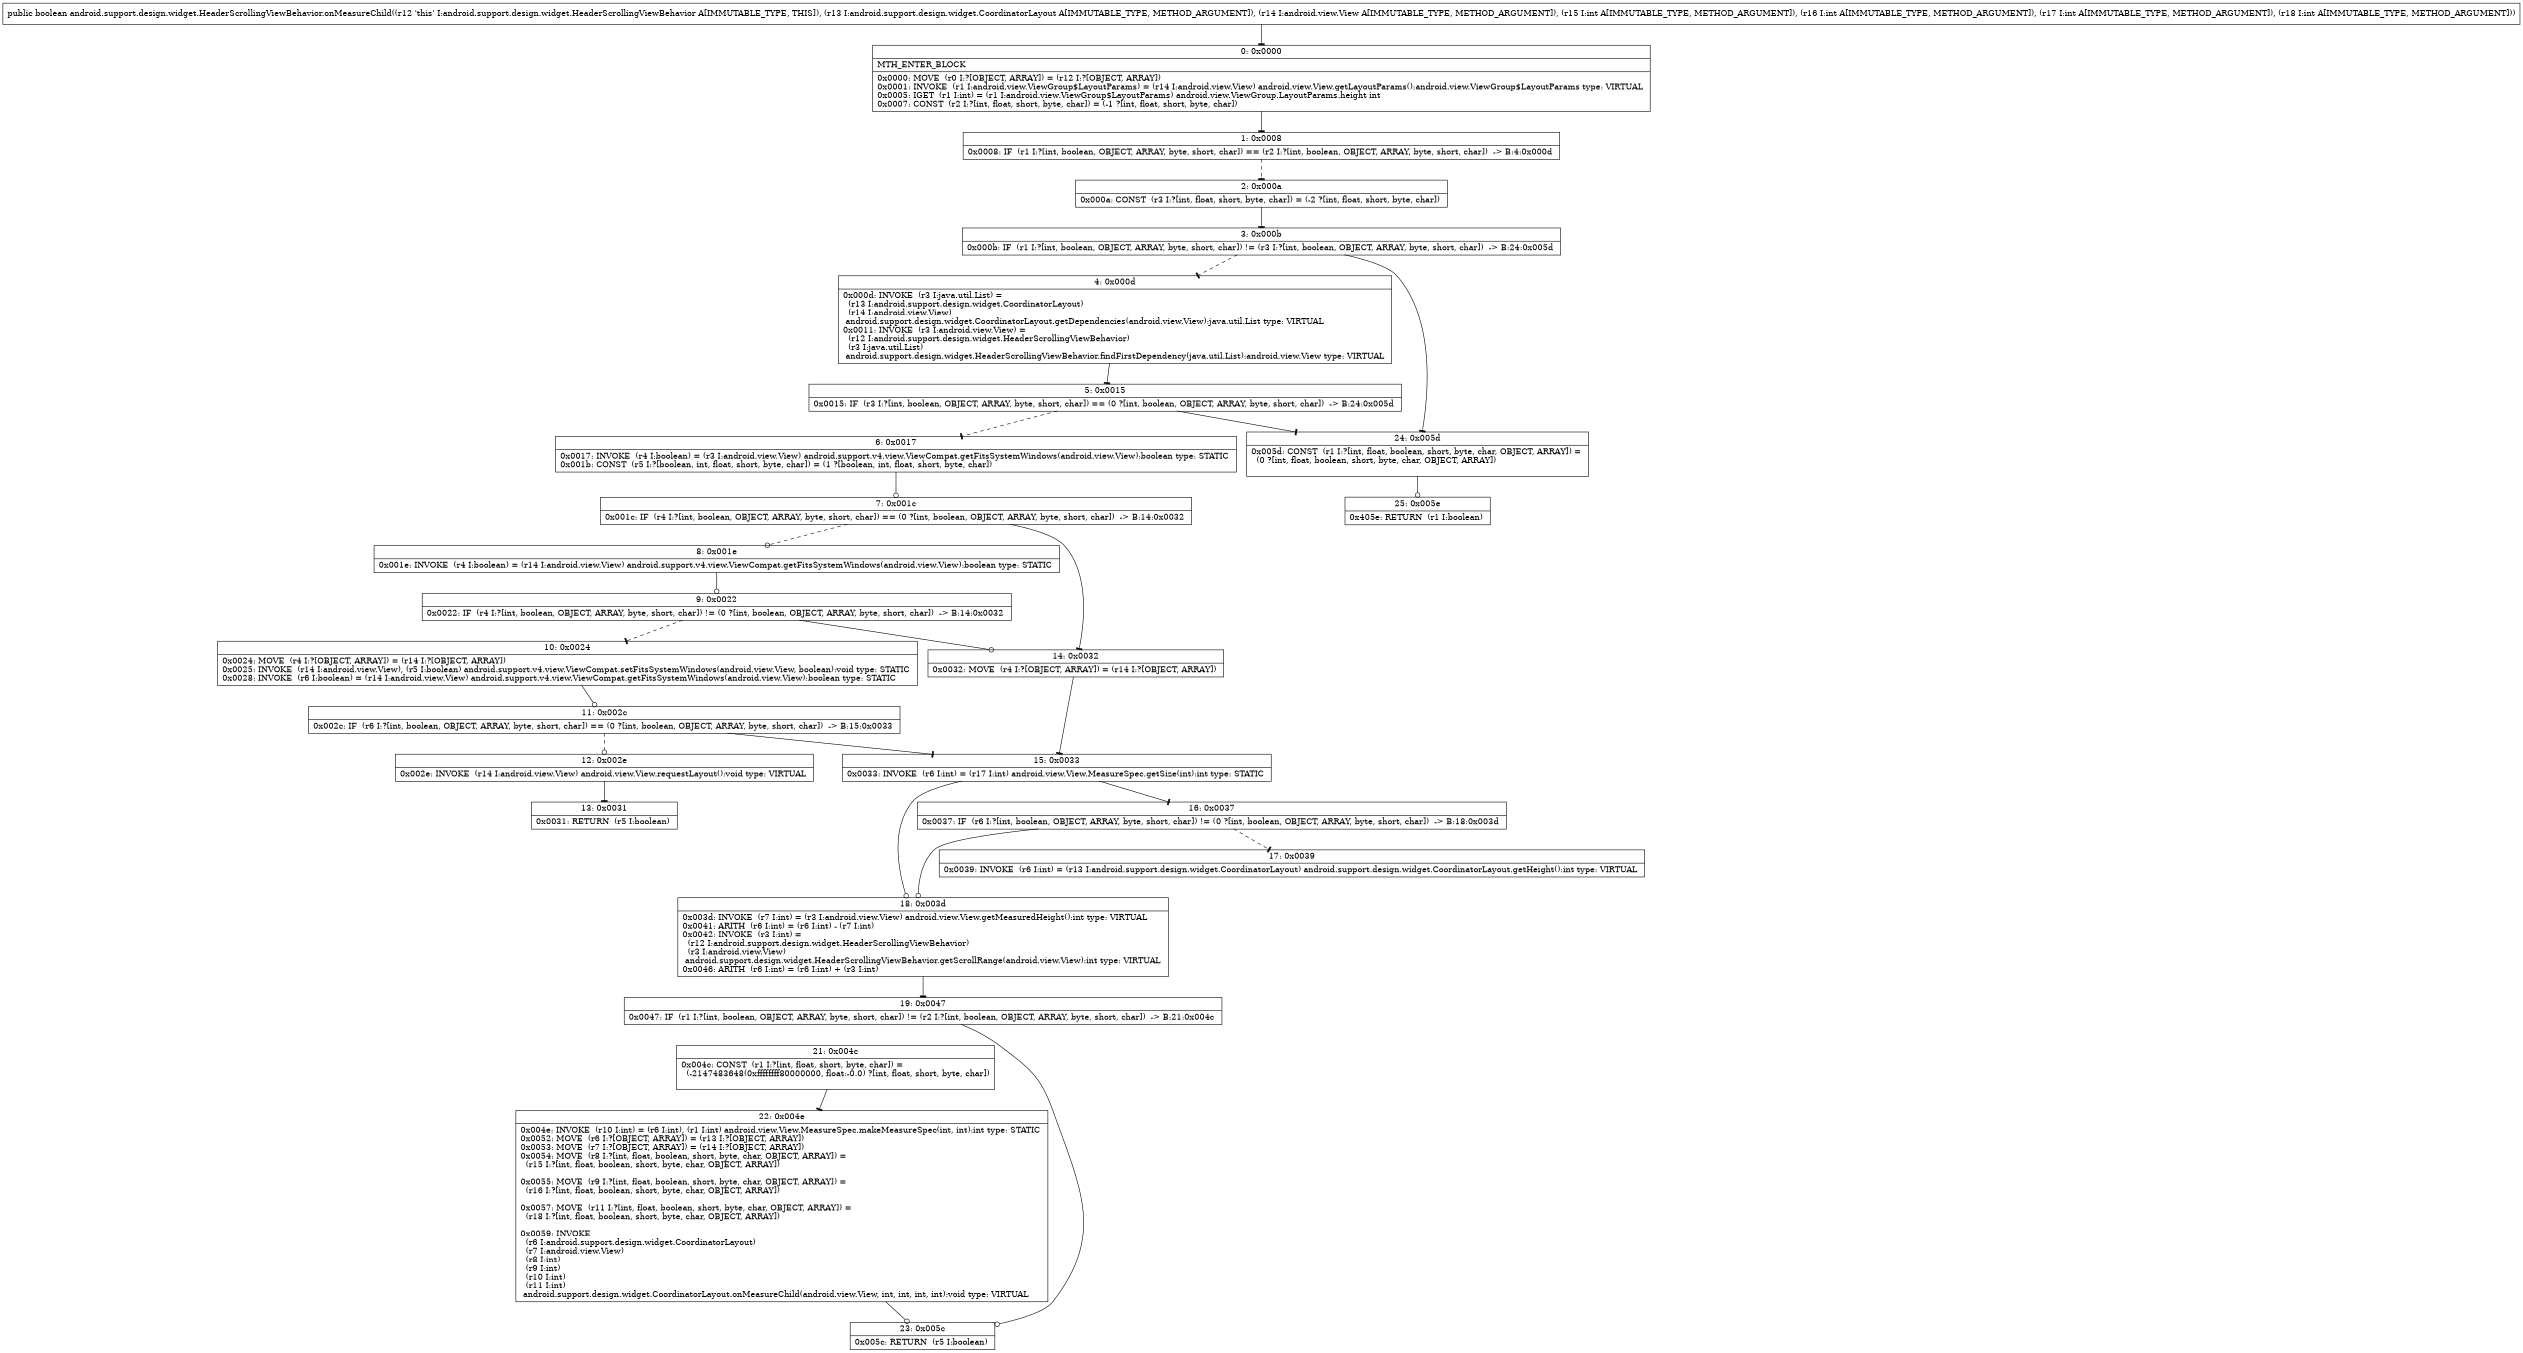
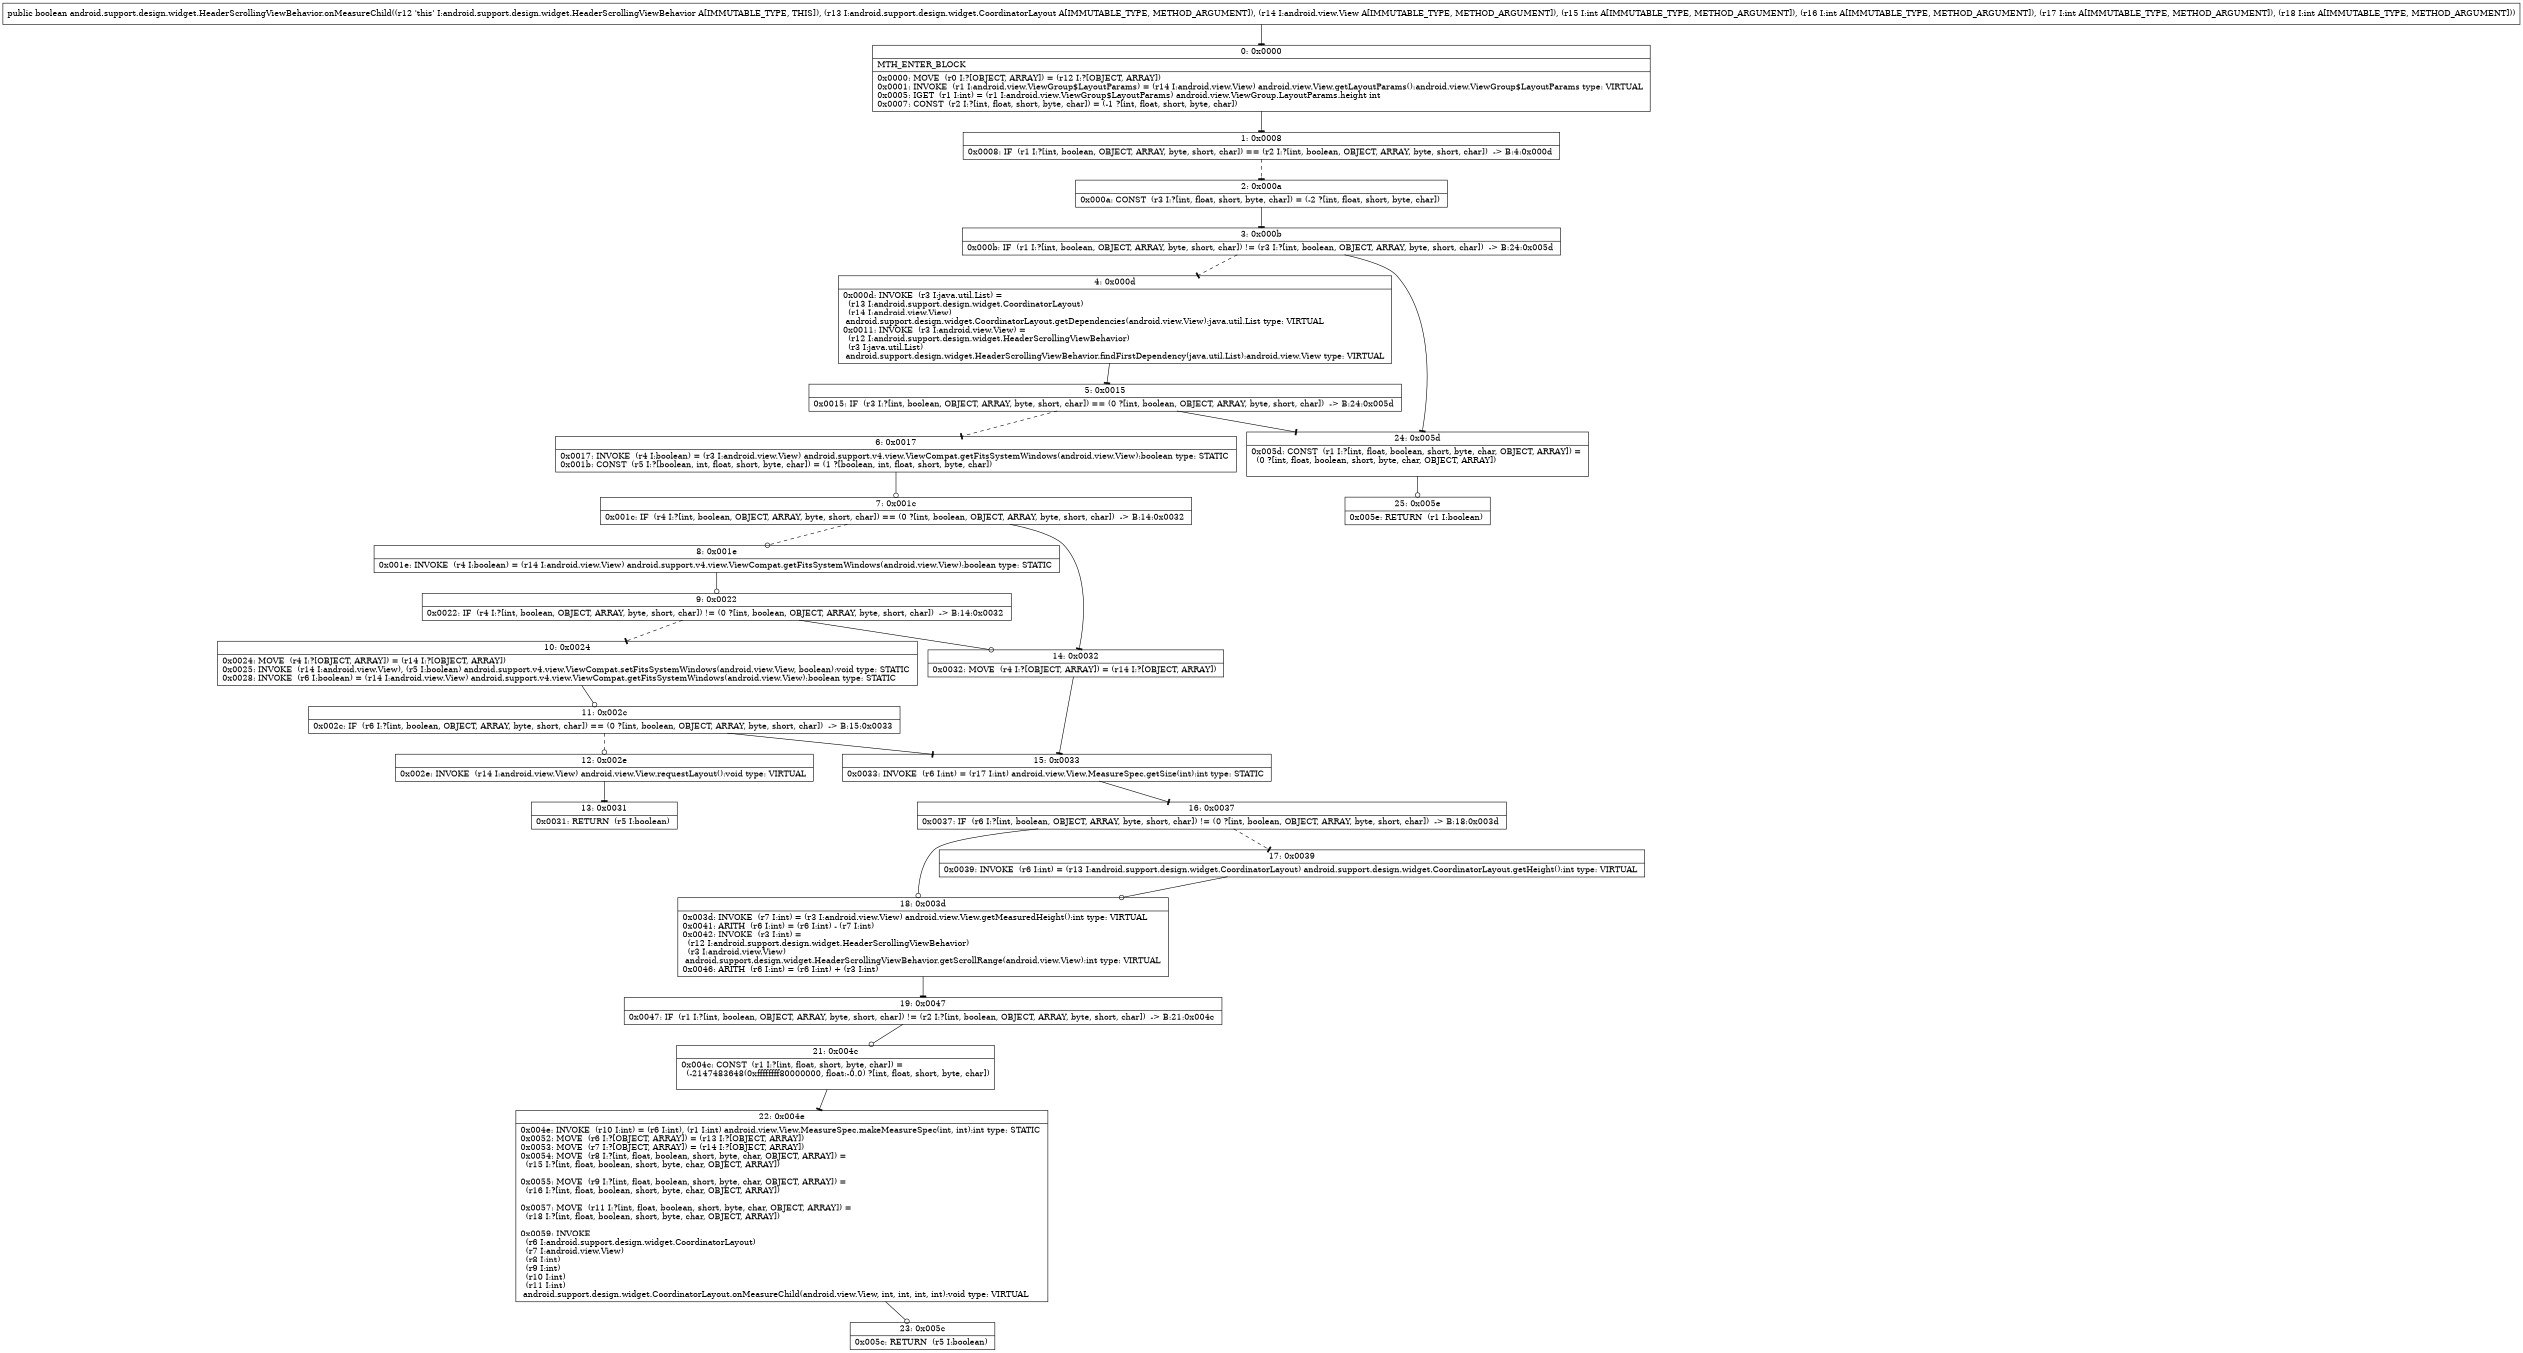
node "25: 0x005e": text "0x405e: RETURN  (r1 I:boolean)" -> "0x005e: RETURN  (r1 I:boolean)"
edge "15: 0x0033" -> "18: 0x003d": now "17: 0x0039" -> "18: 0x003d"
edge "19: 0x0047" -> "23: 0x005c": now "19: 0x0047" -> "21: 0x004c"
